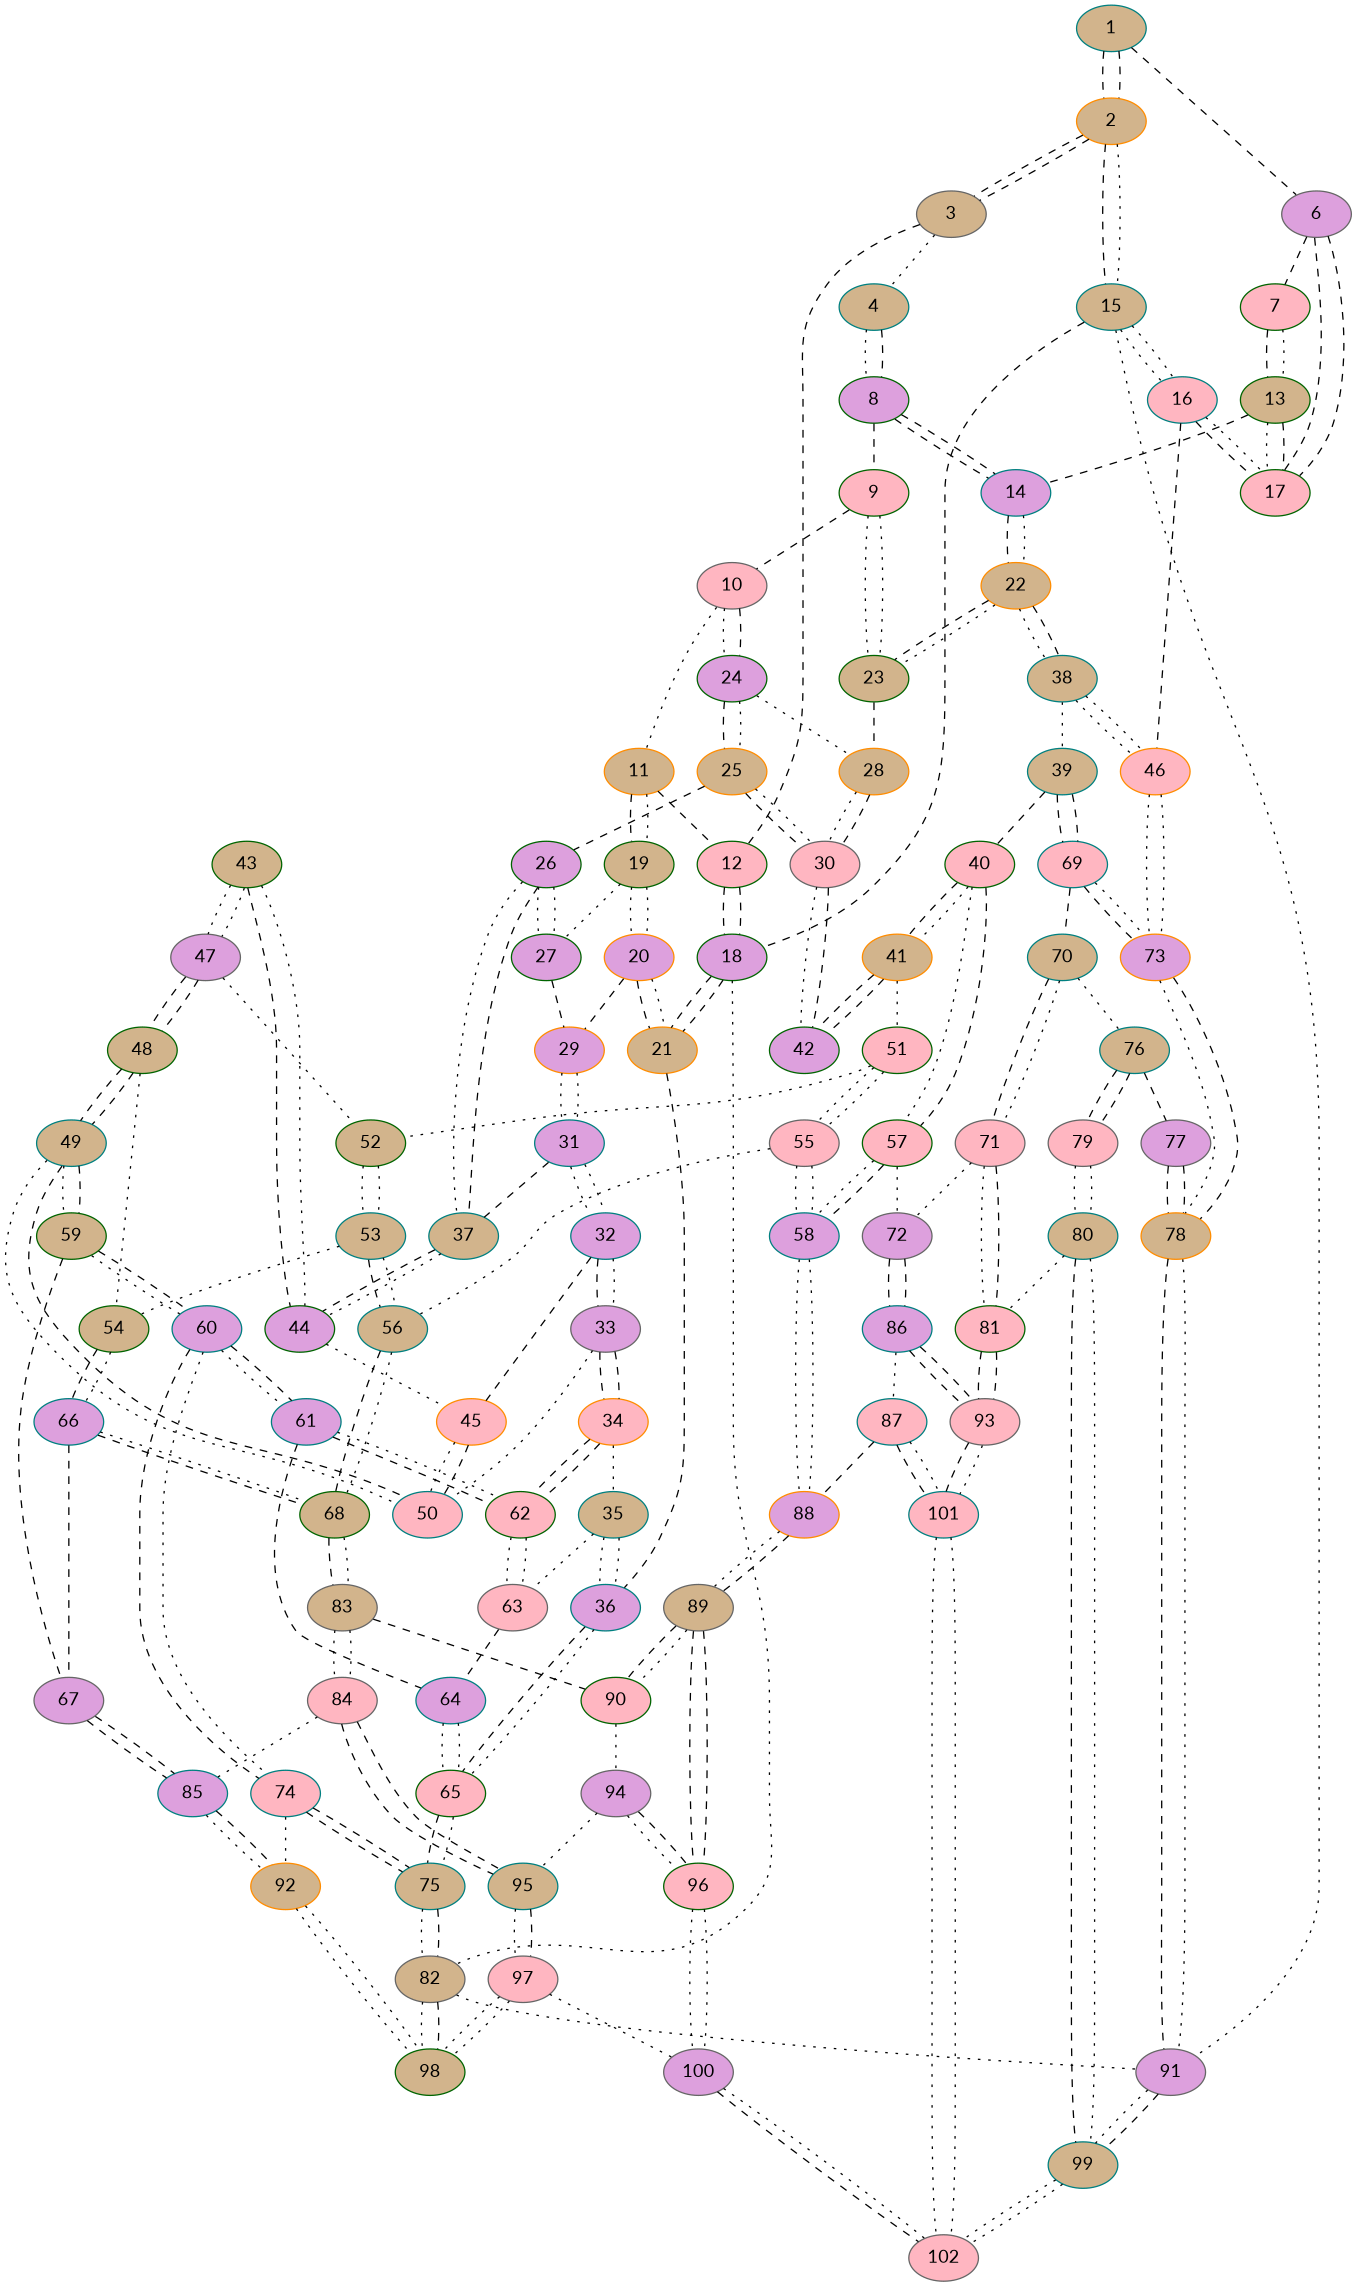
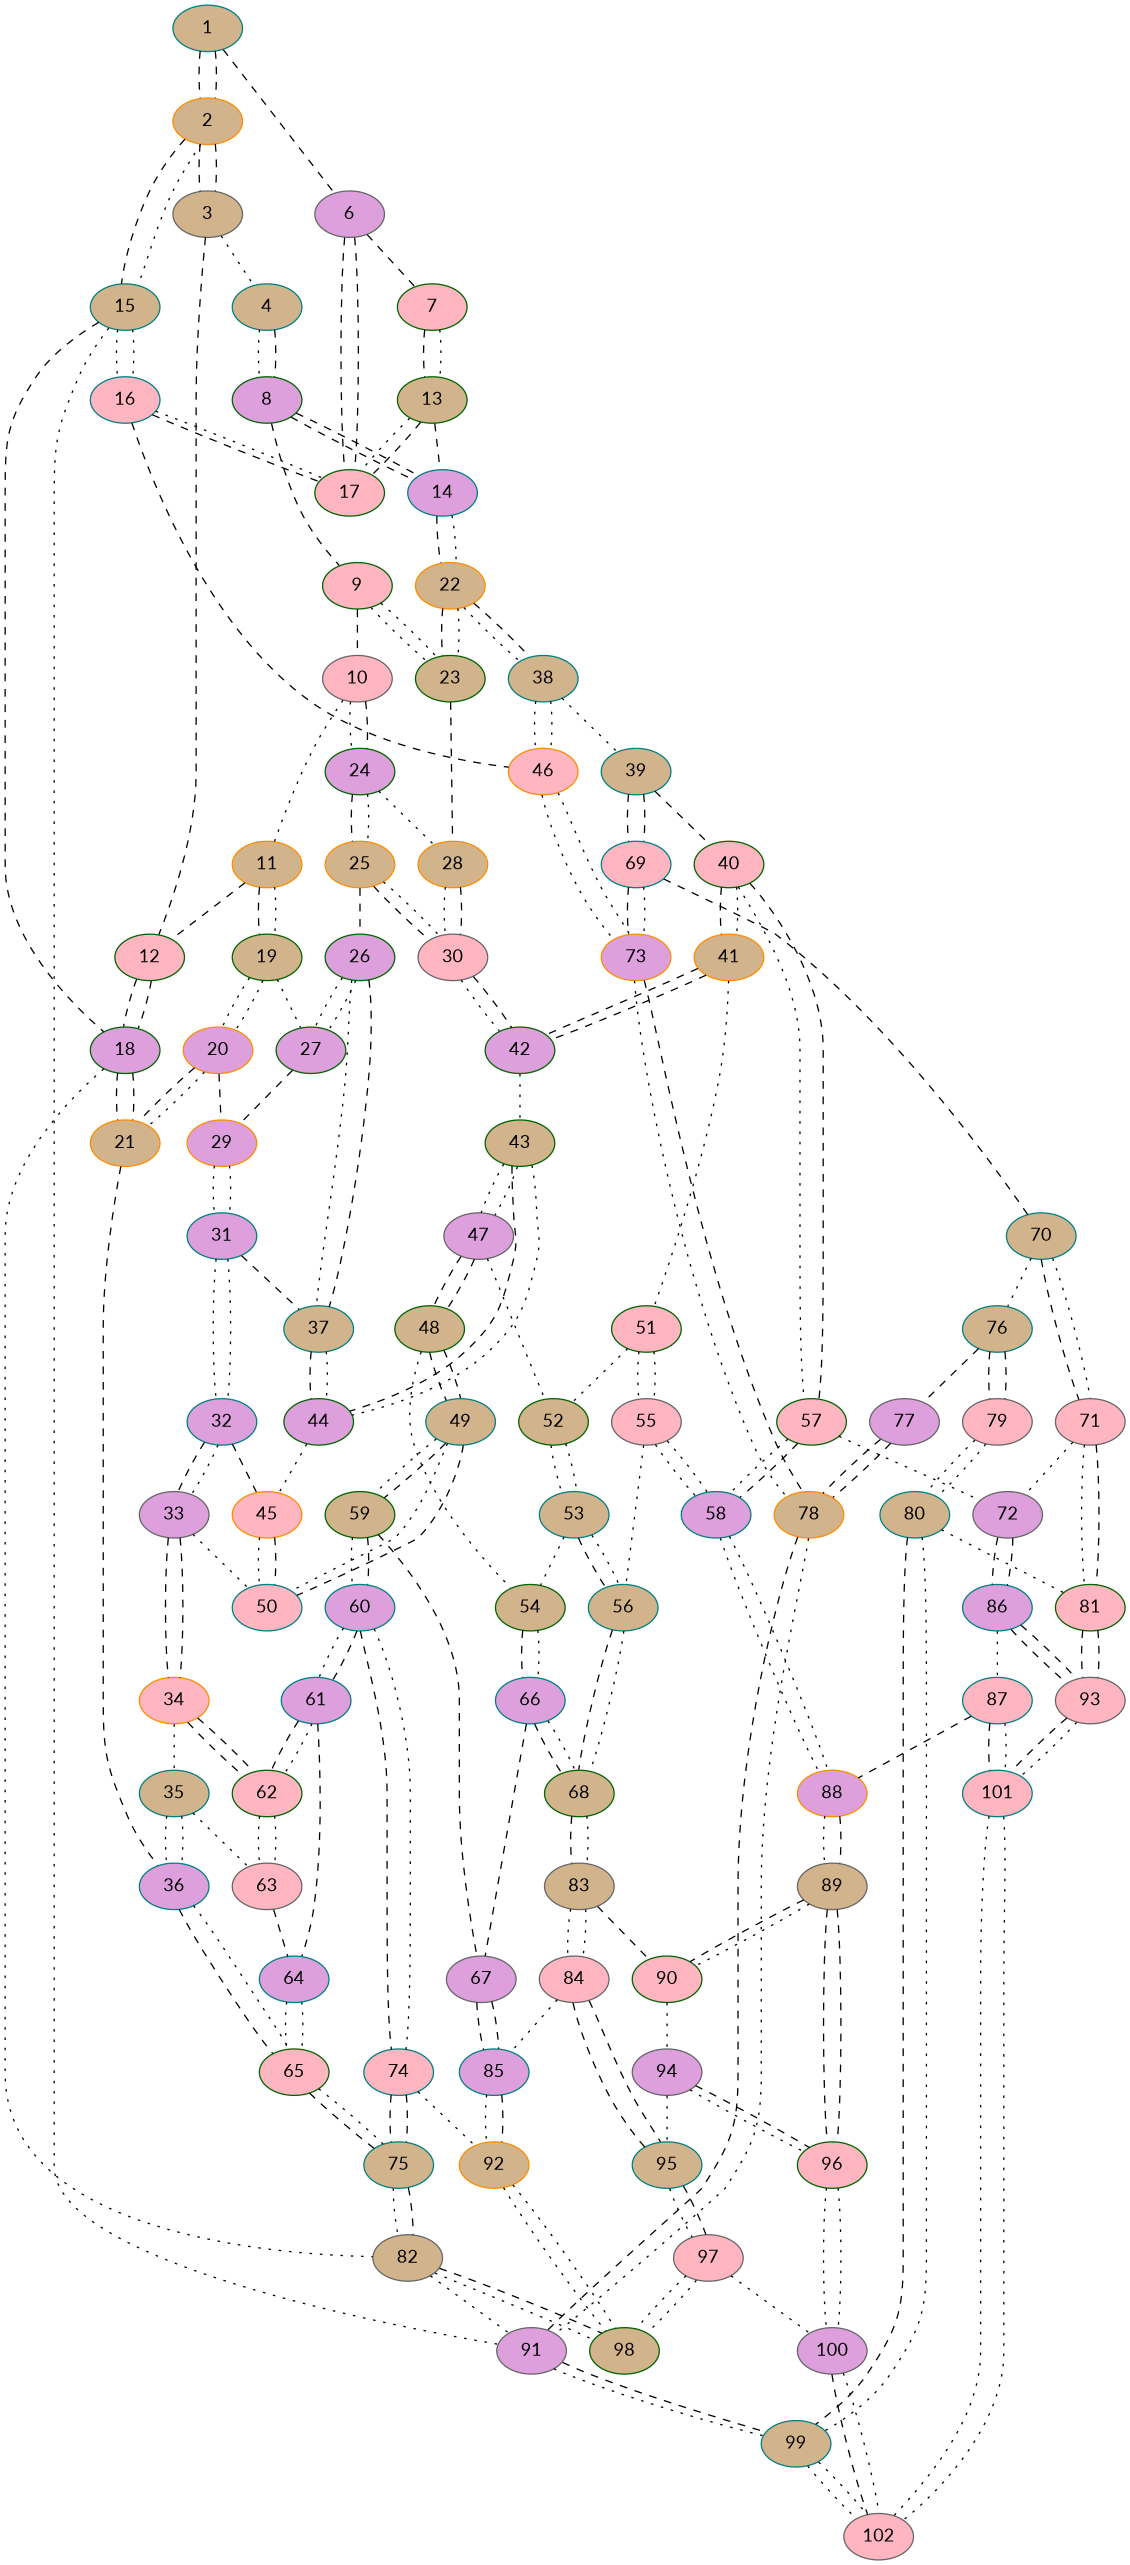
edge "42" -- "43": added
